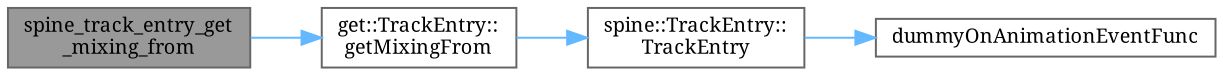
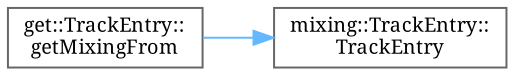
node "spine_track_entry_get _mixing_from": removed
node "spine::TrackEntry:: TrackEntry": label "spine::TrackEntry:: TrackEntry" -> "mixing::TrackEntry:: TrackEntry"
node "dummyOnAnimationEventFunc": removed
